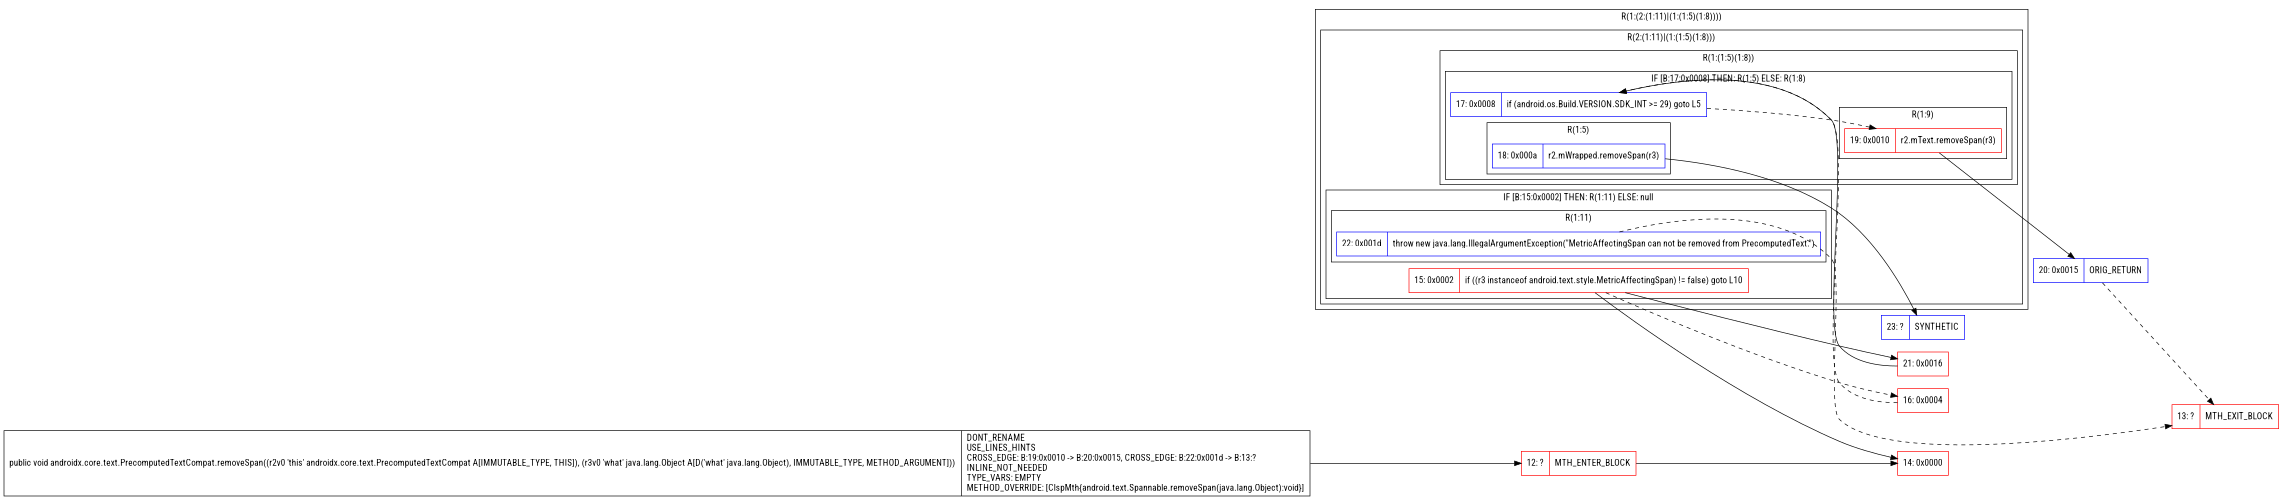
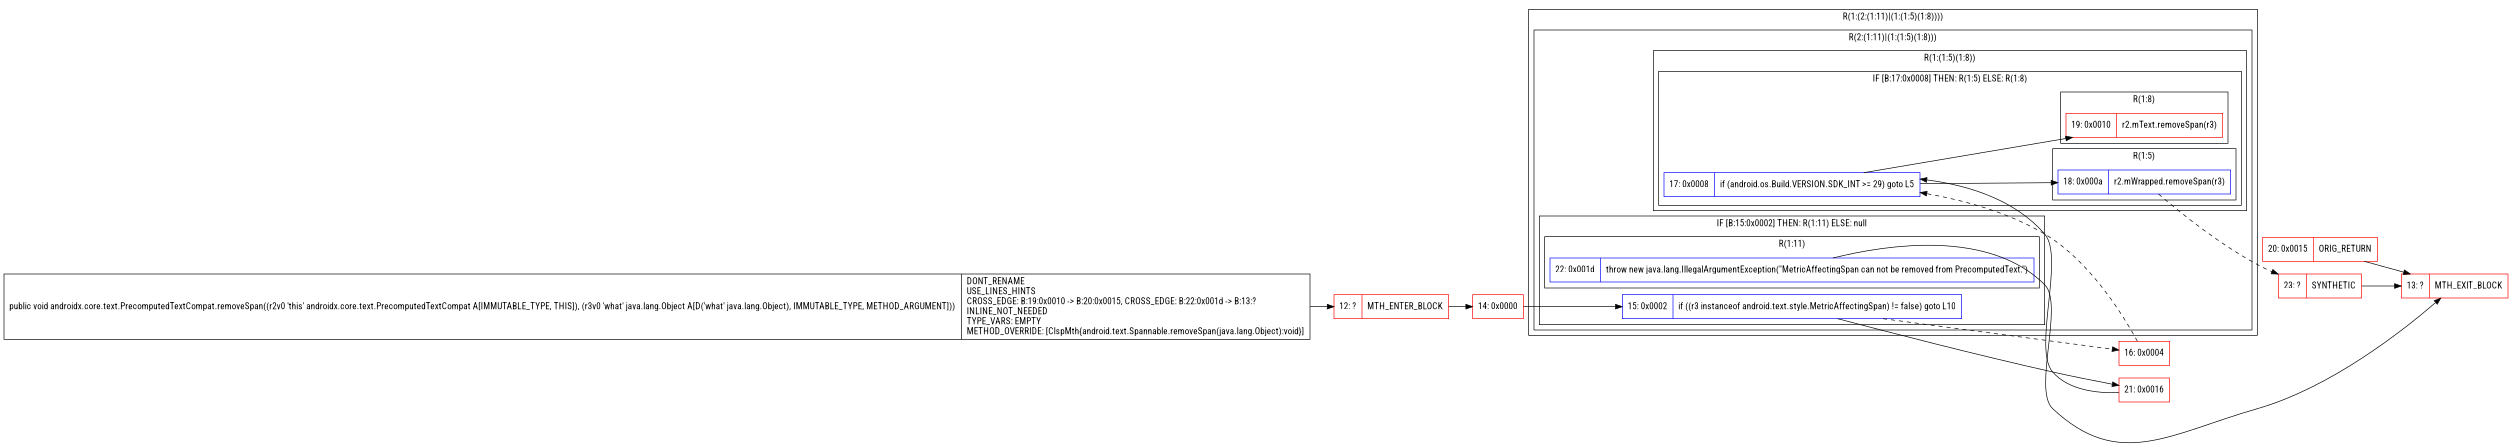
edge "17: 0x0008" -> "19: 0x0010": style dashed -> solid
cluster "R(1:9)": label "R(1:9)" -> "R(1:8)"
edge "17: 0x0008" -> "18: 0x000a": added
edge "18: 0x000a" -> "23: ?": style solid -> dashed
edge "19: 0x0010" -> "20: 0x0015": removed
node "20: 0x0015": color blue -> red
node "15: 0x0002": color red -> blue
edge "23: ?" -> "13: ?": added
node "23: ?": color blue -> red
edge "20: 0x0015" -> "13: ?": style dashed -> solid
edge "15: 0x0002" -> "14: 0x0000": reversed
edge "22: 0x001d" -> "13: ?": style dashed -> solid
